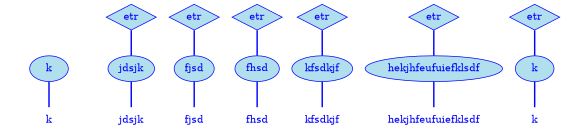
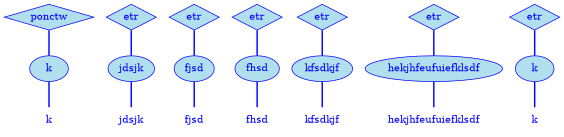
node "ponctw": added
